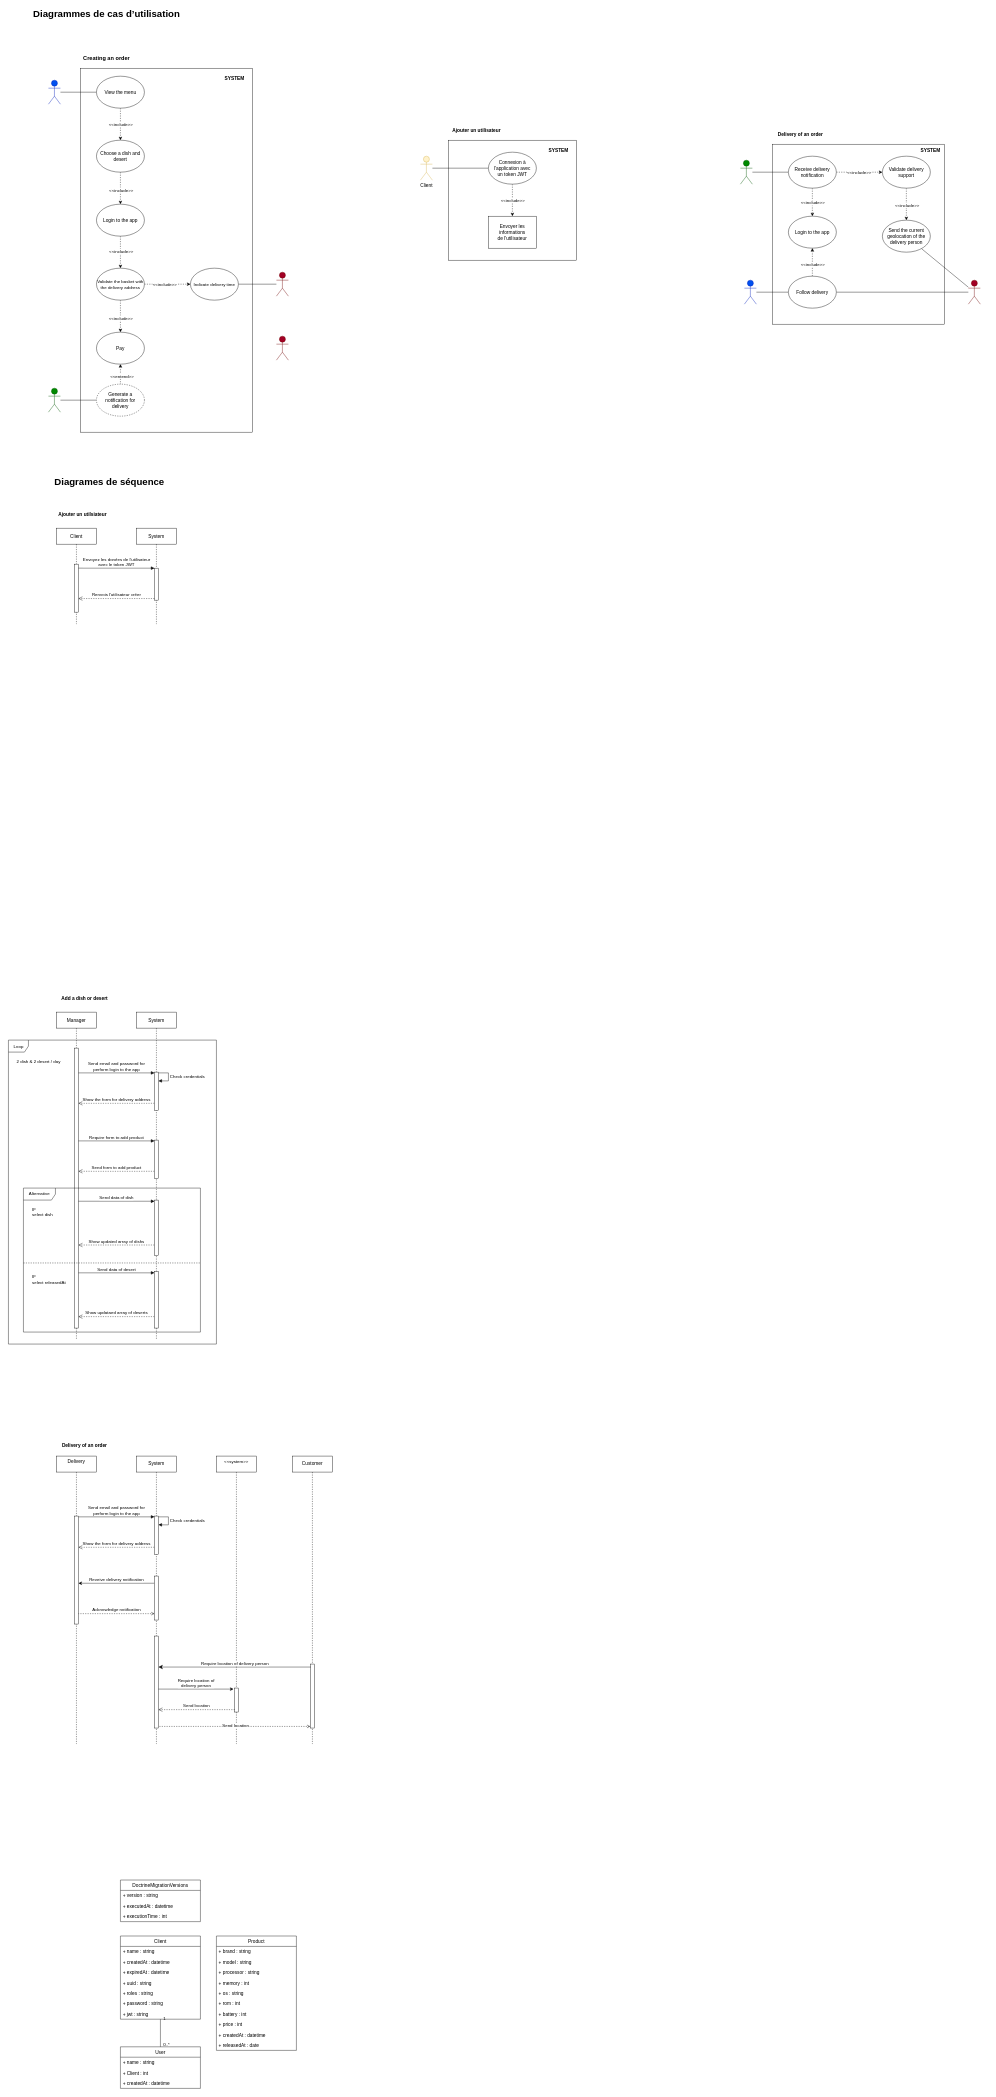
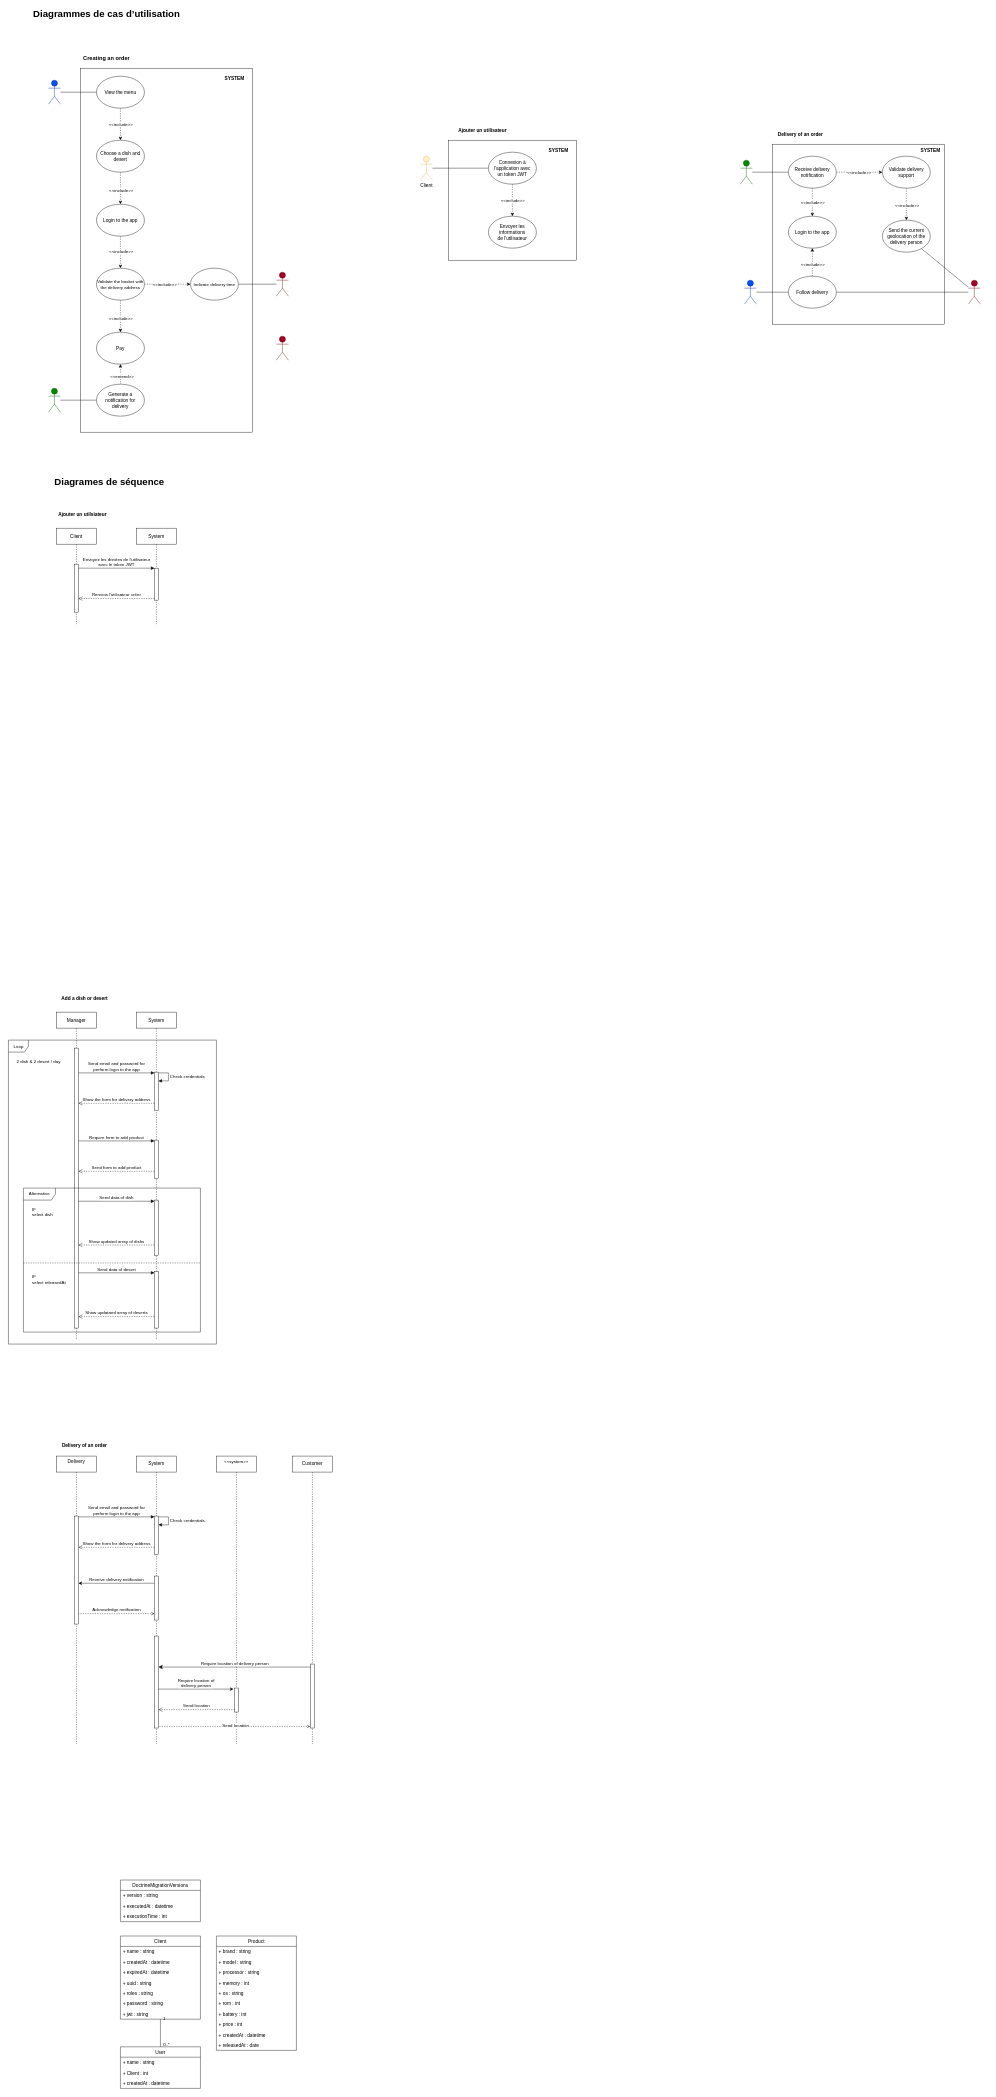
node "Ajouter un utilisateur": moved (476, 130) -> (482, 130)
node "Envoyer les informations de l'utilisateur": shape rectangle -> ellipse
node "Generate a notification for delivery": style dashed -> solid
